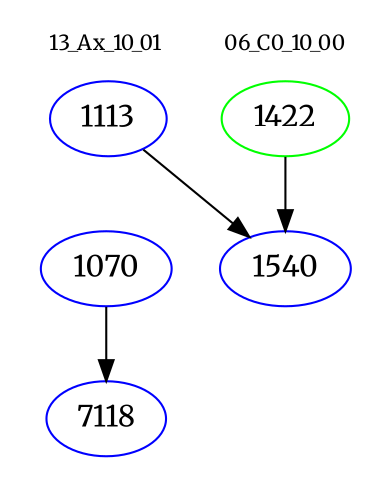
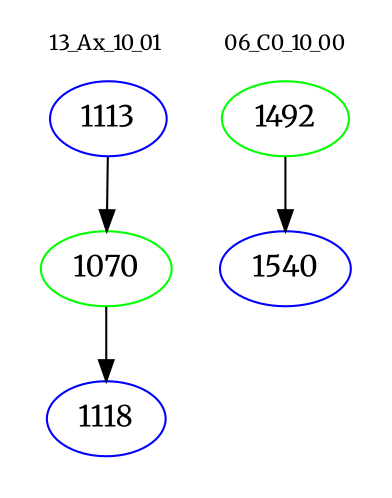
node "1422": label "1422" -> "1492"
edge "1113" -> "1540": now "1113" -> "1070"
node "1070": color blue -> green
node "7118": label "7118" -> "1118"
